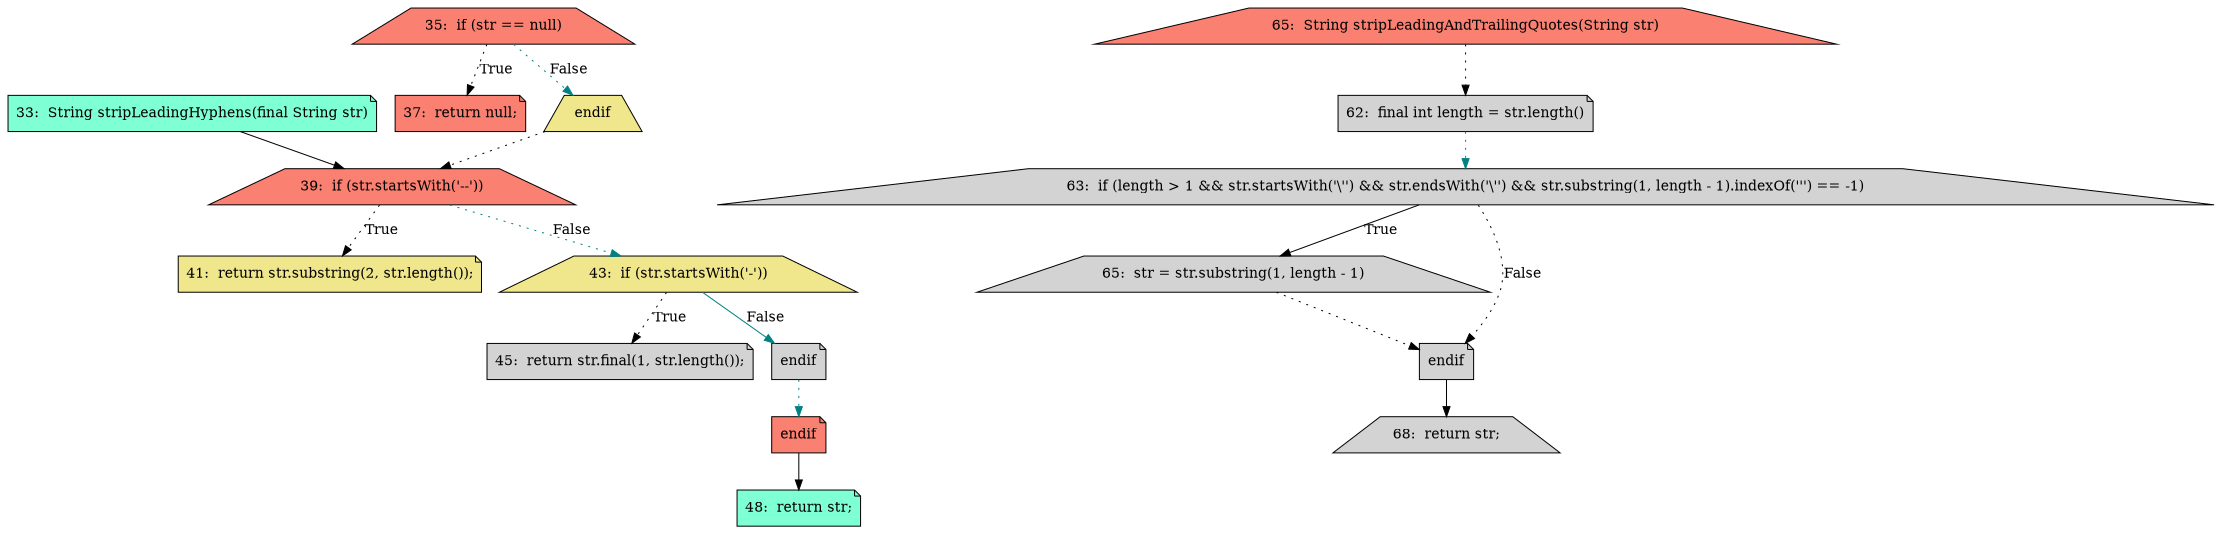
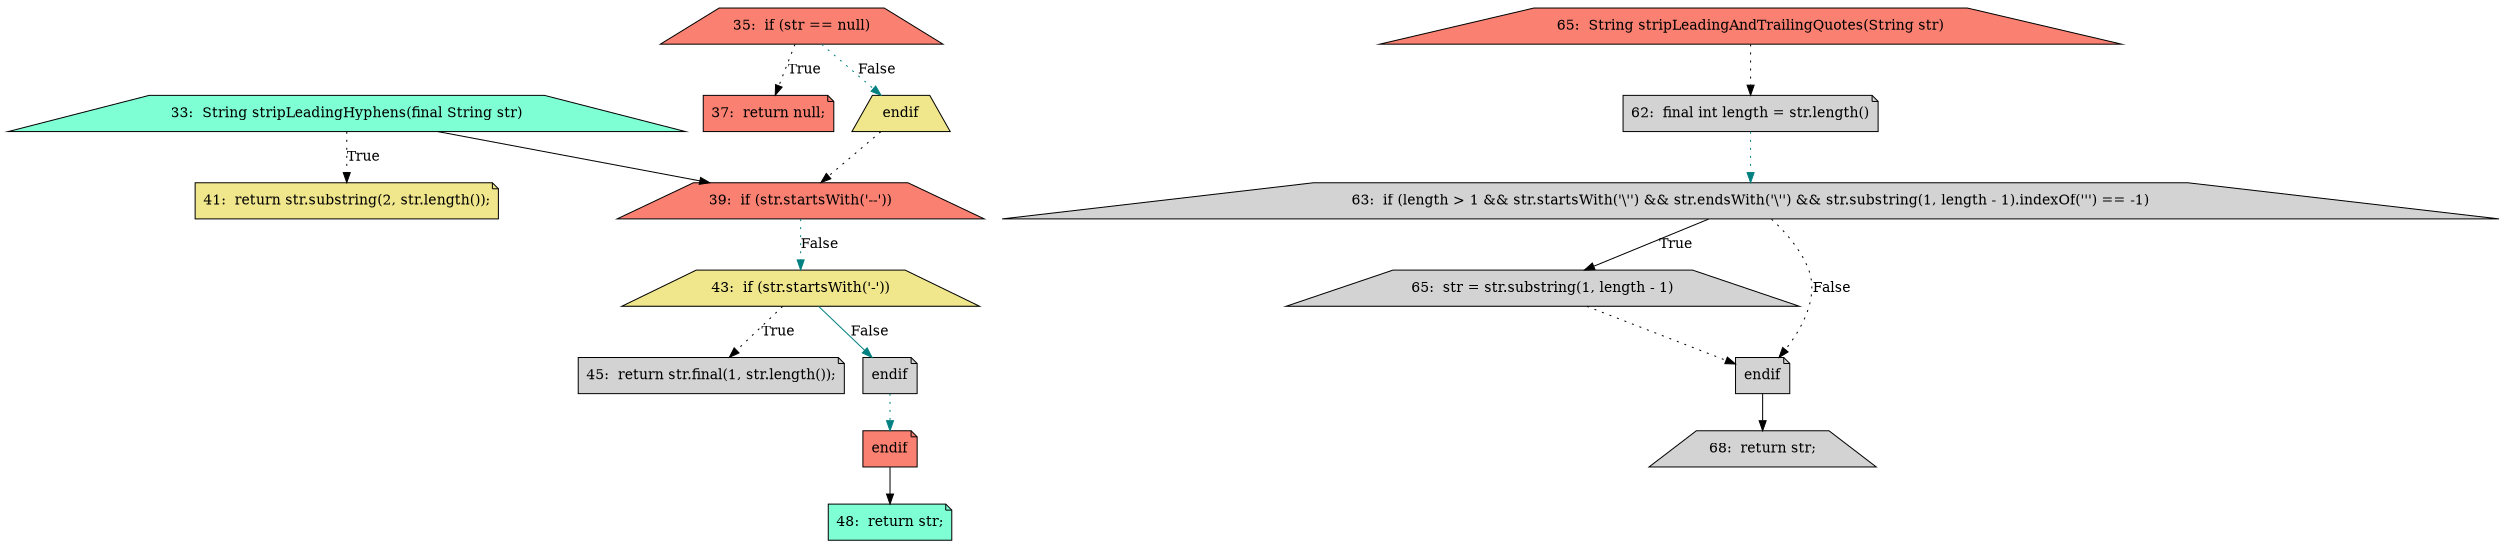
node "33:  String stripLeadingHyphens(final String str)": shape note -> trapezium
edge "39:  if (str.startsWith('--'))" -> "41:  return str.substring(2, str.length());": now "33:  String stripLeadingHyphens(final String str)" -> "41:  return str.substring(2, str.length());"
